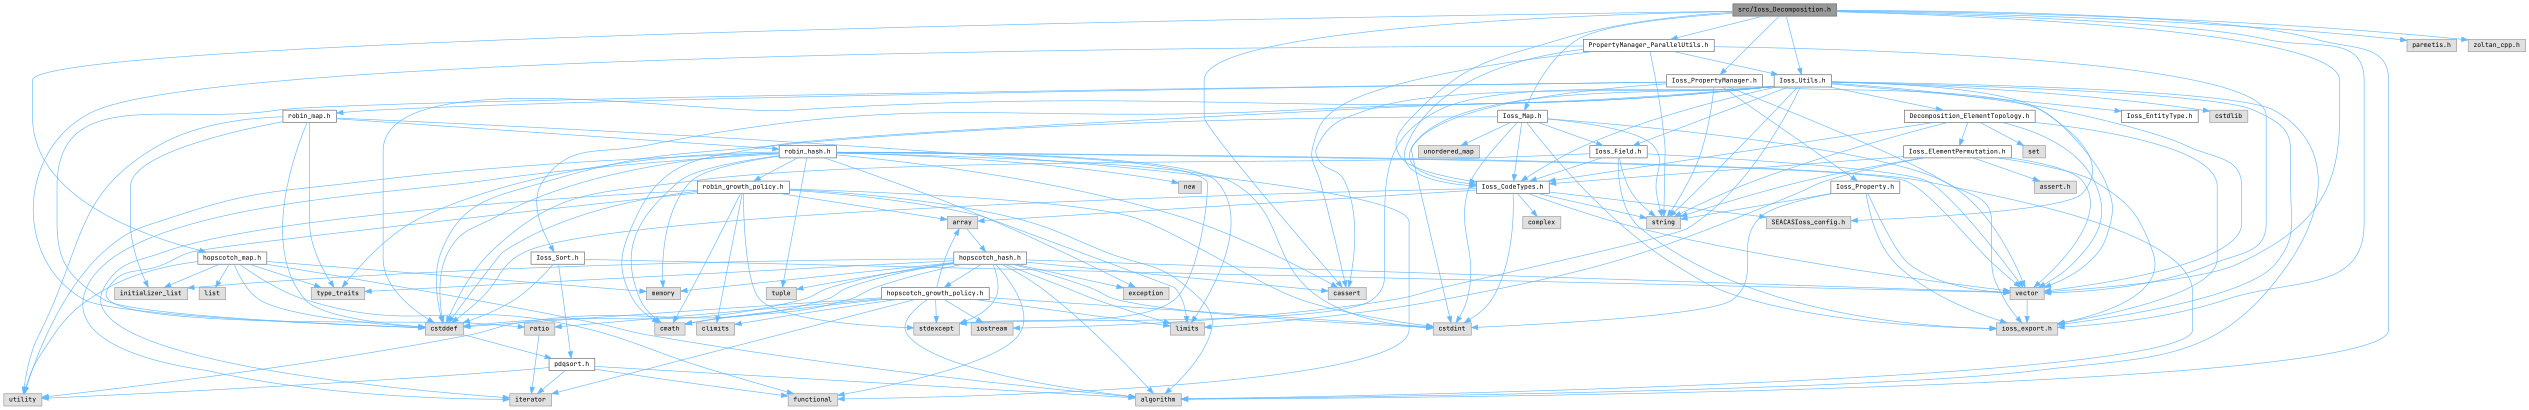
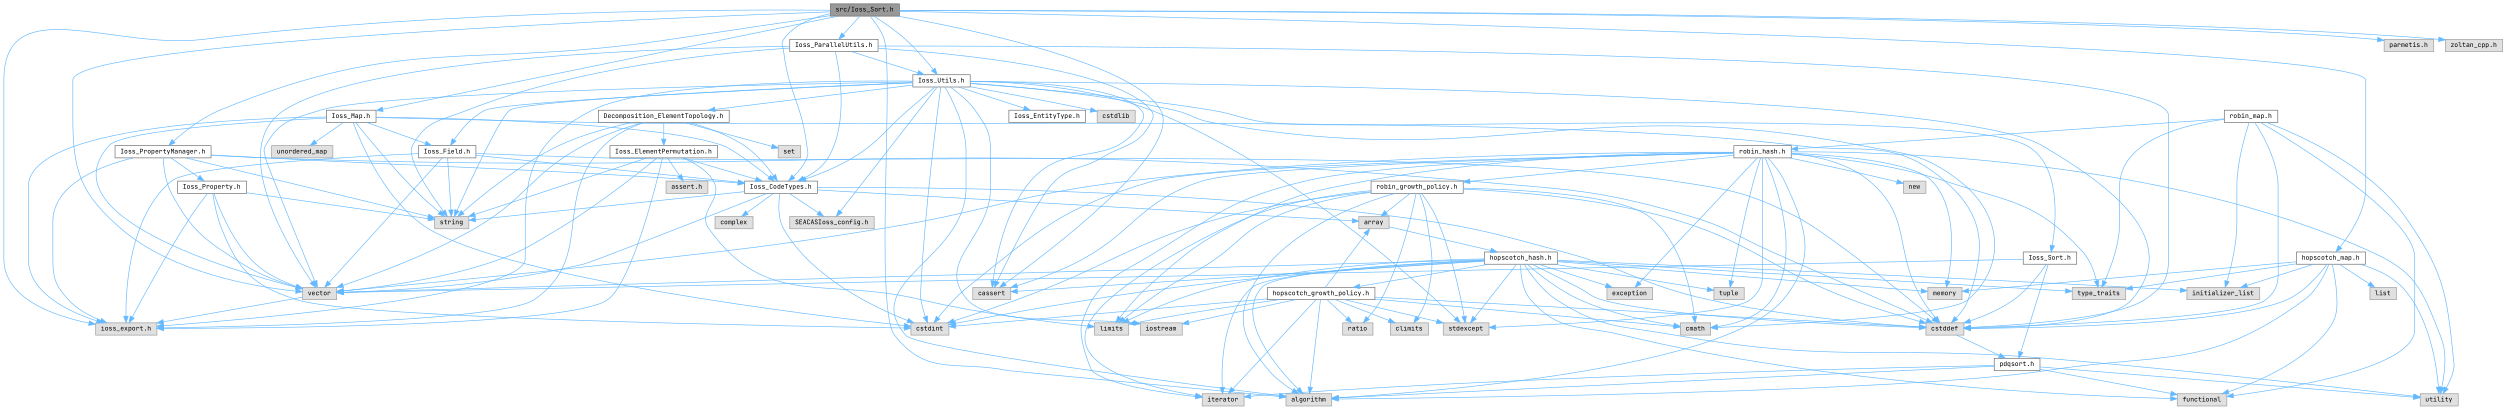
node "src/Ioss_Decomposition.h": label "src/Ioss_Decomposition.h" -> "src/Ioss_Sort.h"
node "PropertyManager_ParallelUtils.h": label "PropertyManager_ParallelUtils.h" -> "Ioss_ParallelUtils.h"
edge "Ioss_PropertyManager.h" -> "robin_map.h": removed
edge "ratio" -> "iterator": now "hopscotch_hash.h" -> "iterator"
